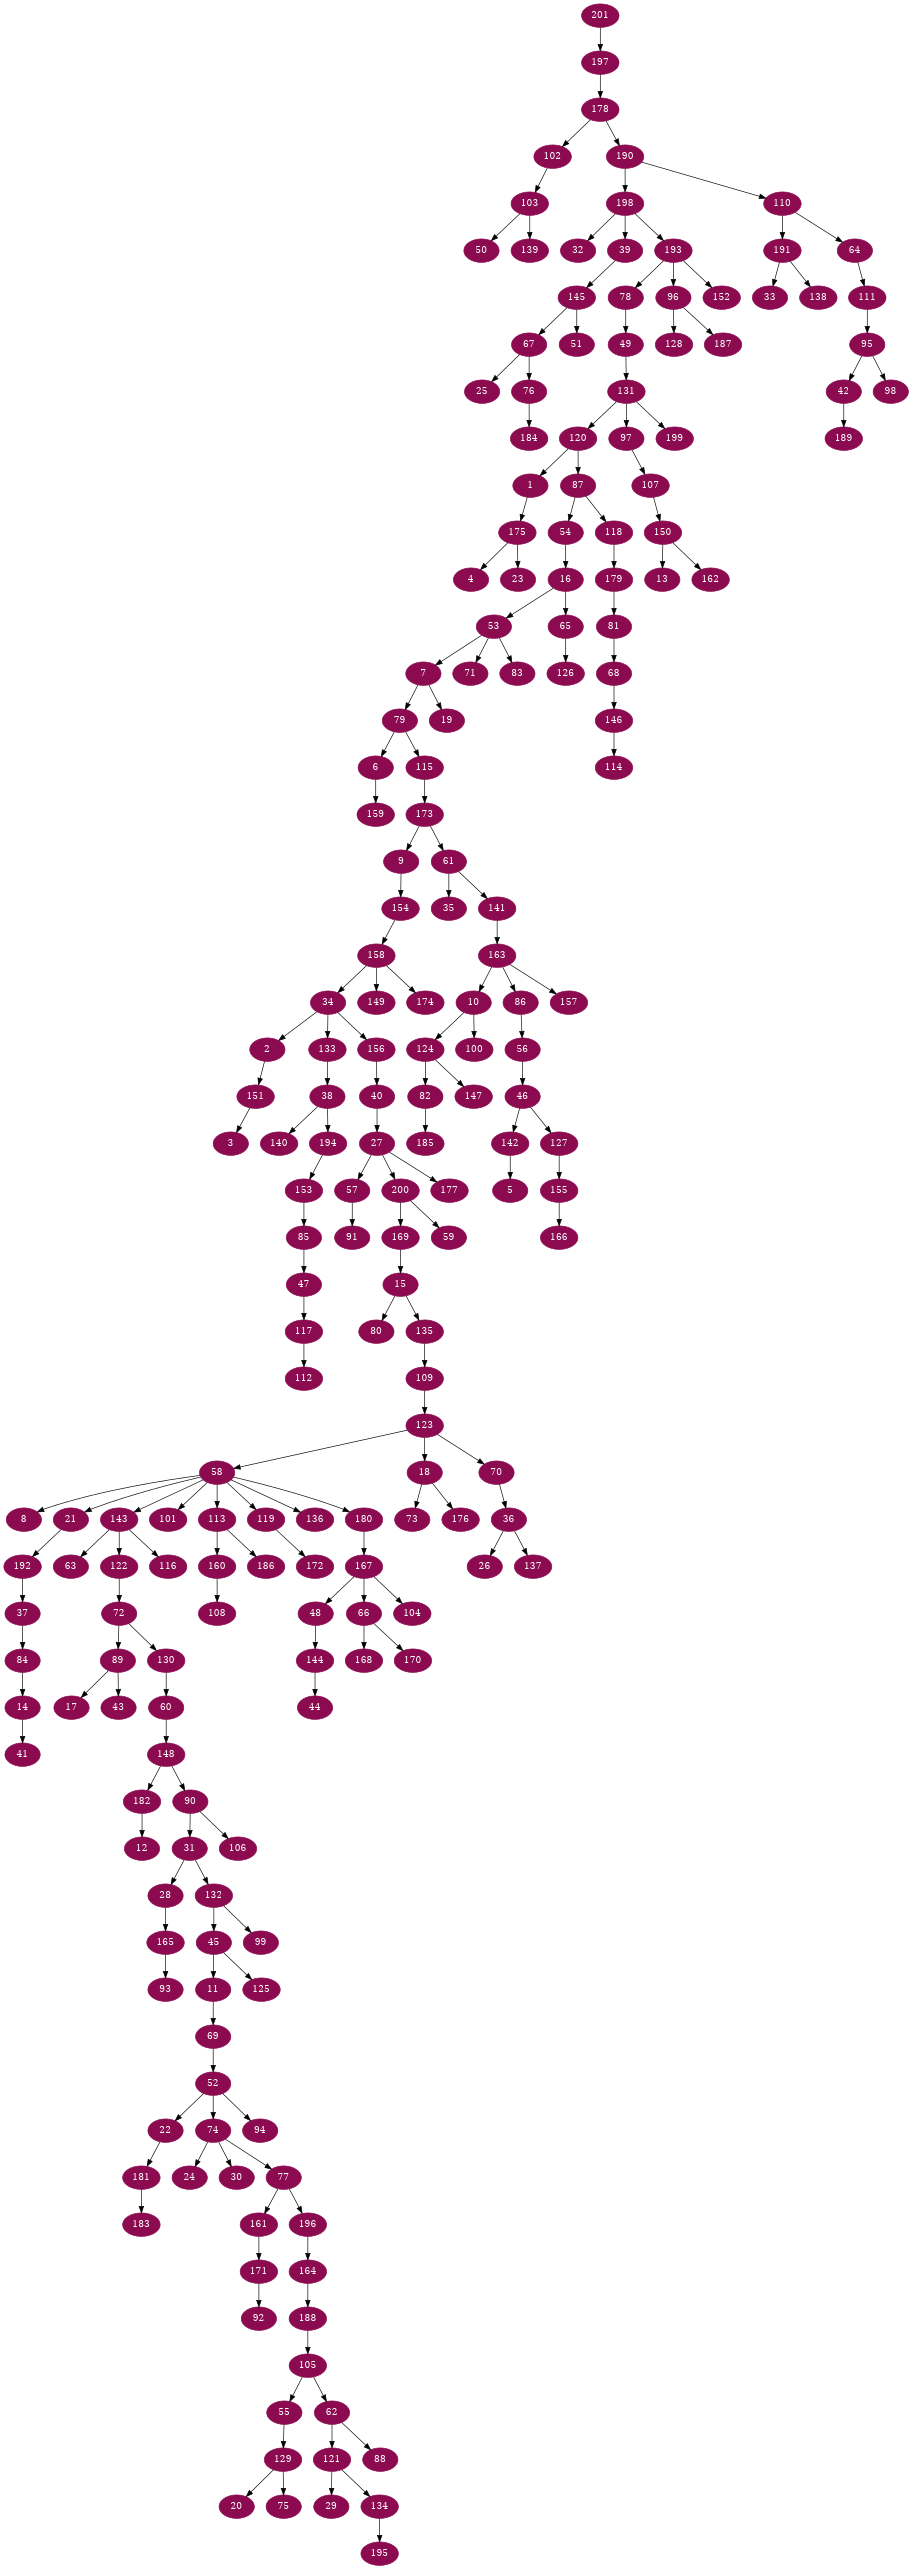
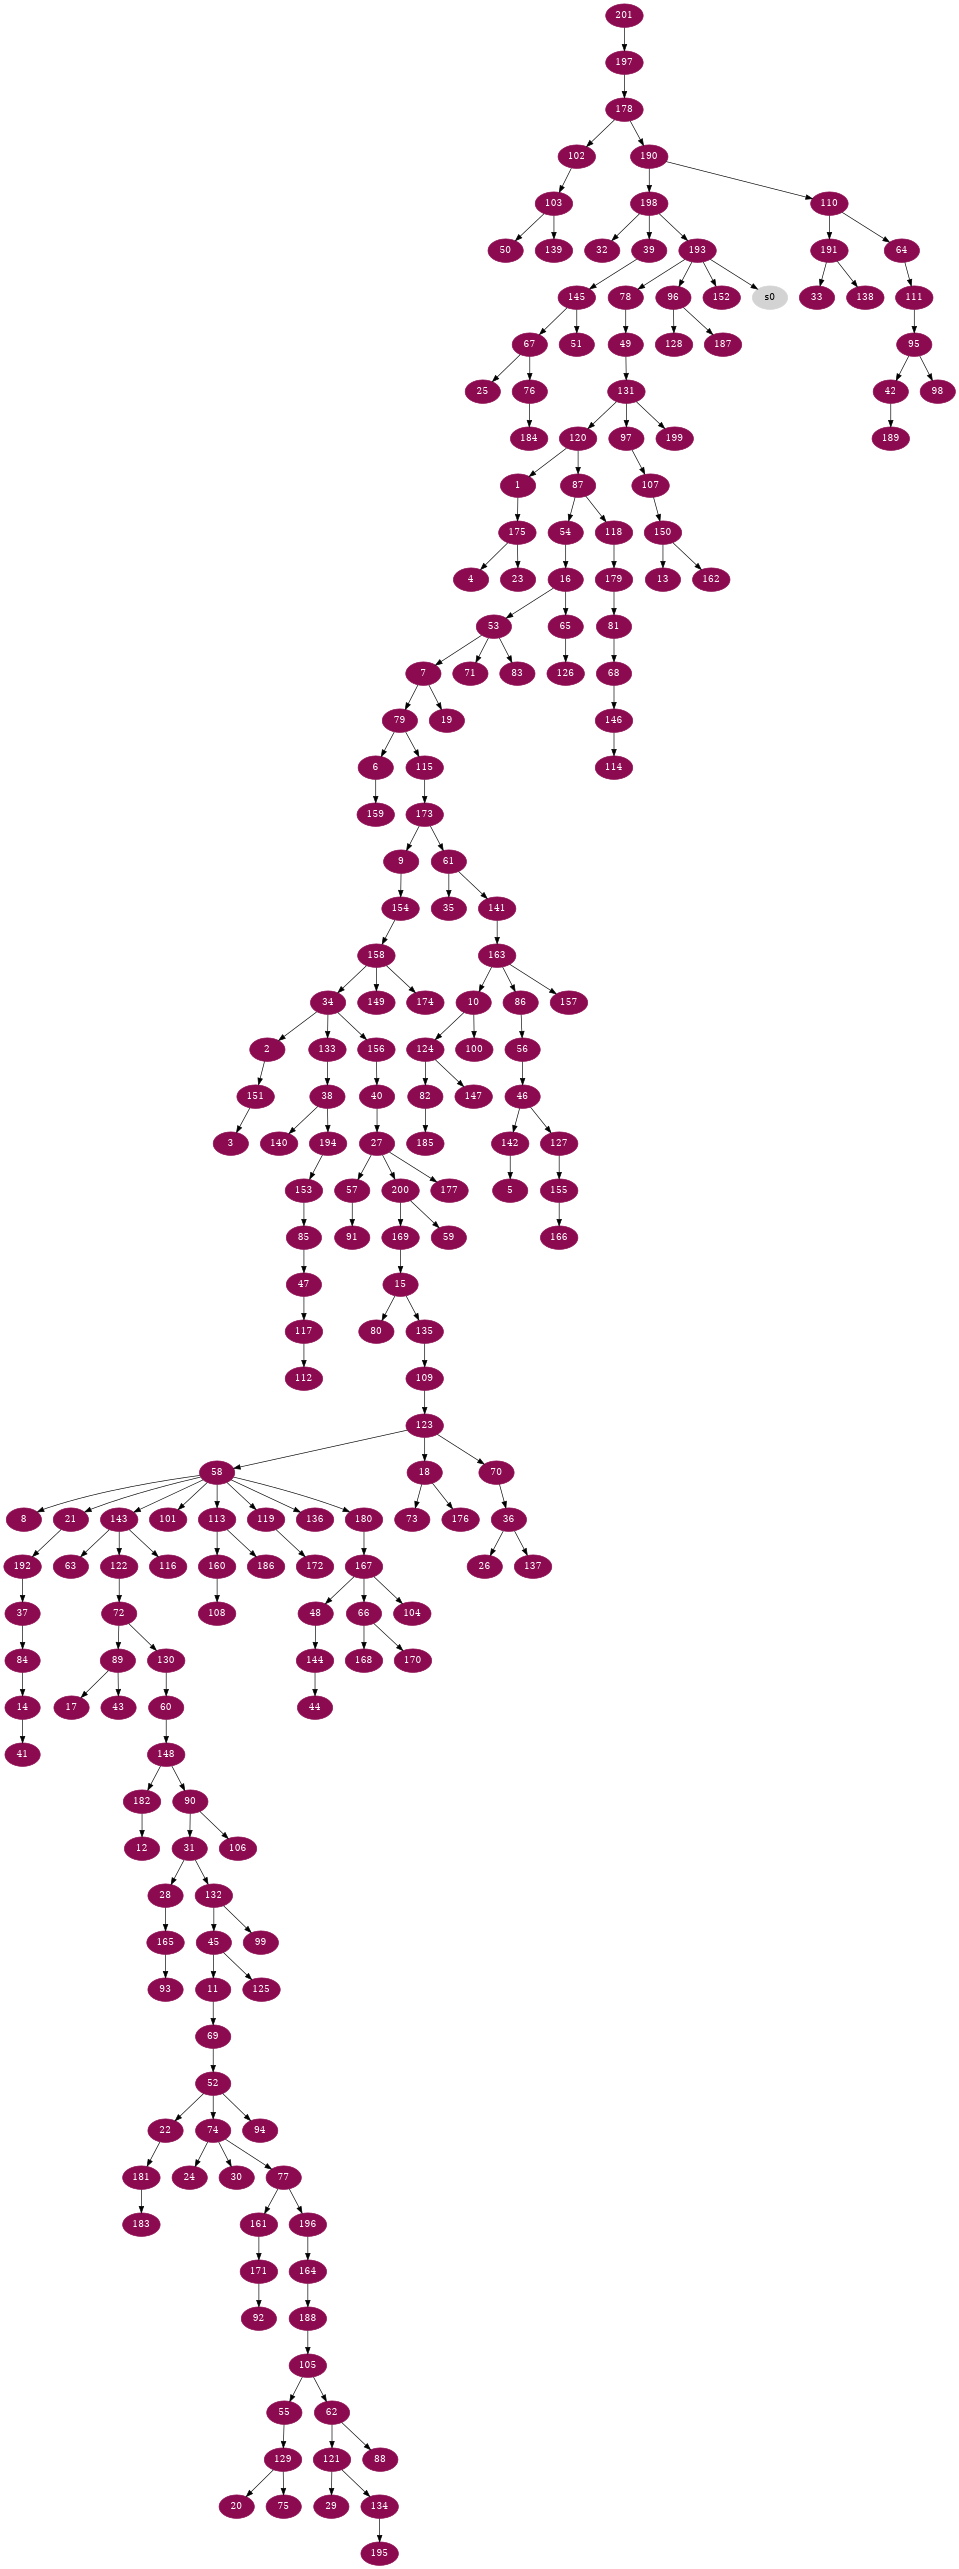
node "s0": added
